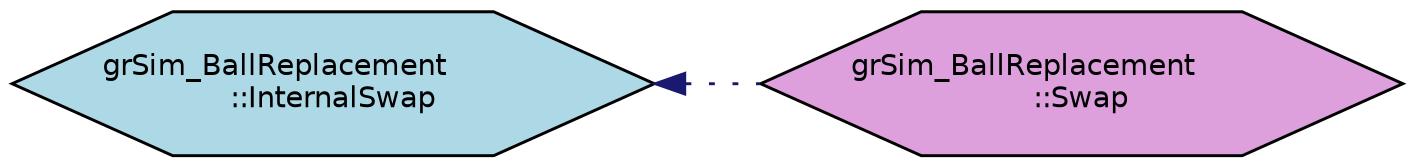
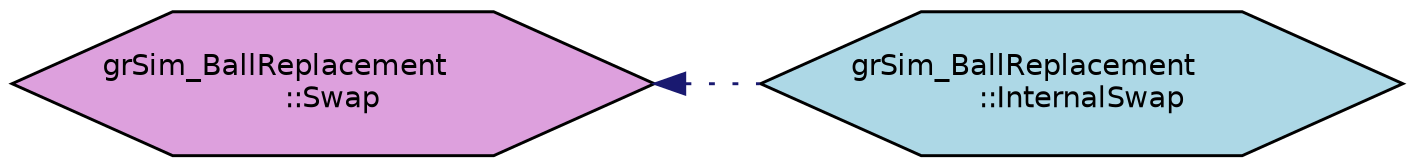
edge "grSim_BallReplacement ::Swap" -> "grSim_BallReplacement ::InternalSwap": reversed
